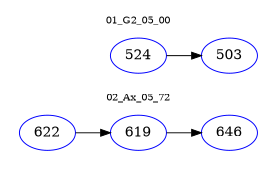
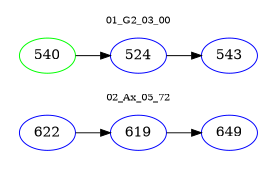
cluster "01_G2_05_00": label "01_G2_05_00" -> "01_G2_03_00"
node "540": added
node "503": label "503" -> "543"
node "646": label "646" -> "649"
